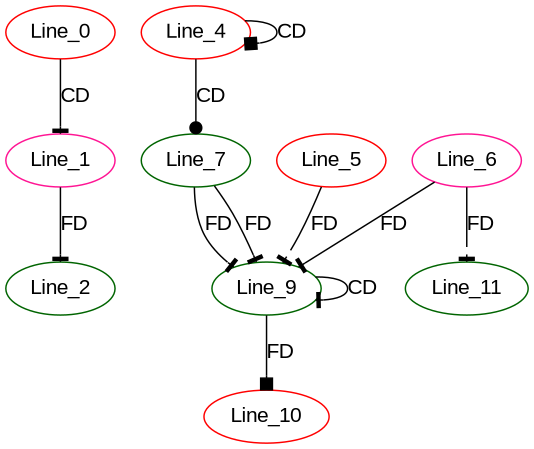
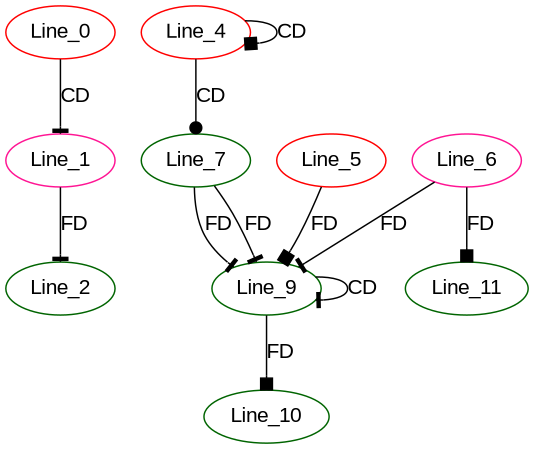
edge "Line_6" -> "Line_11": arrowhead tee -> box
edge "Line_5" -> "Line_9": arrowhead tee -> box
node "Line_10": color red -> darkgreen
